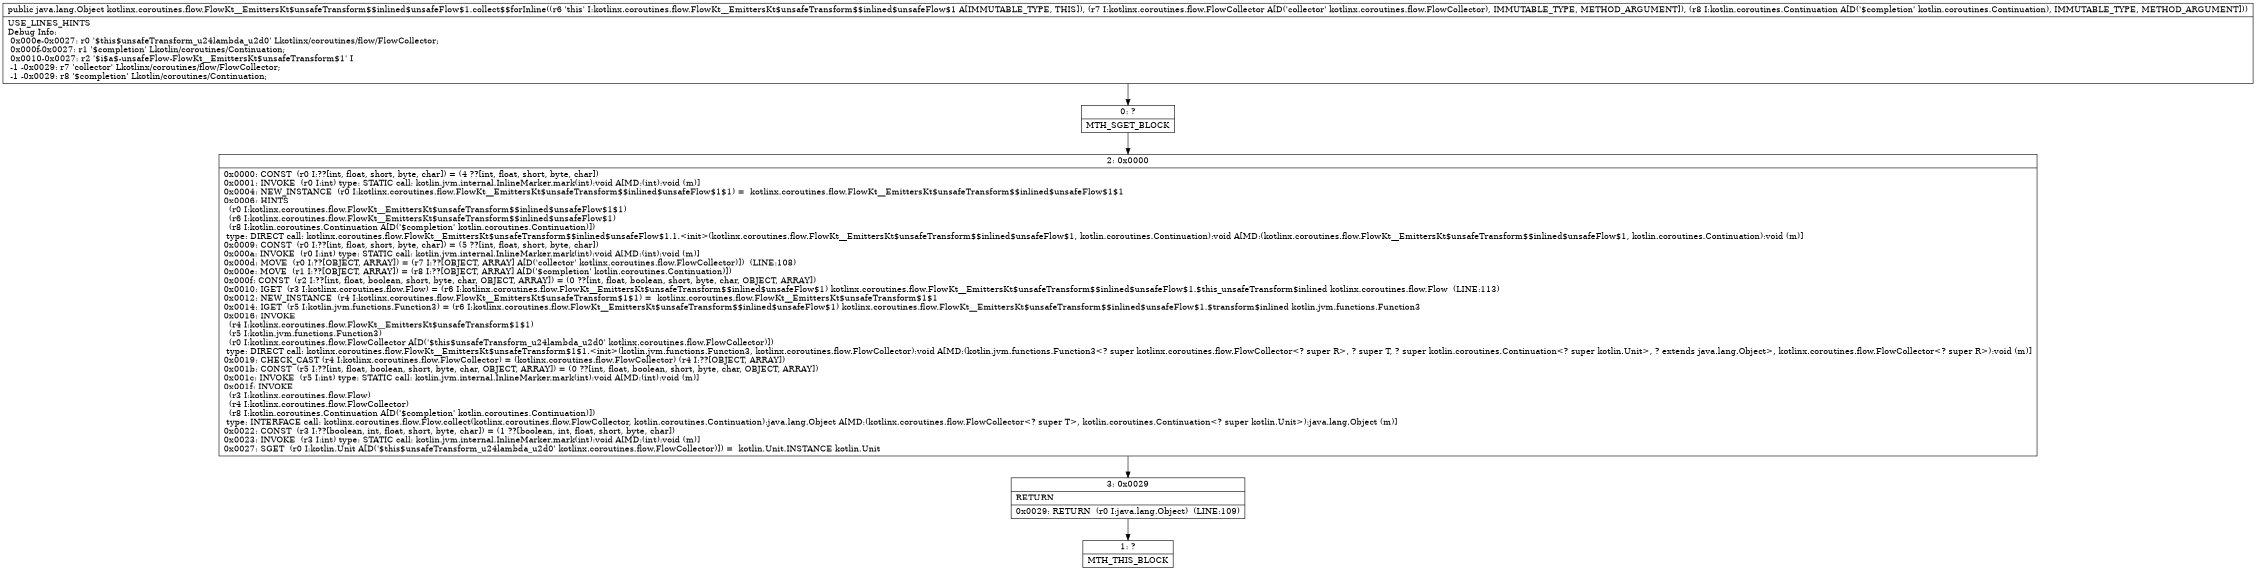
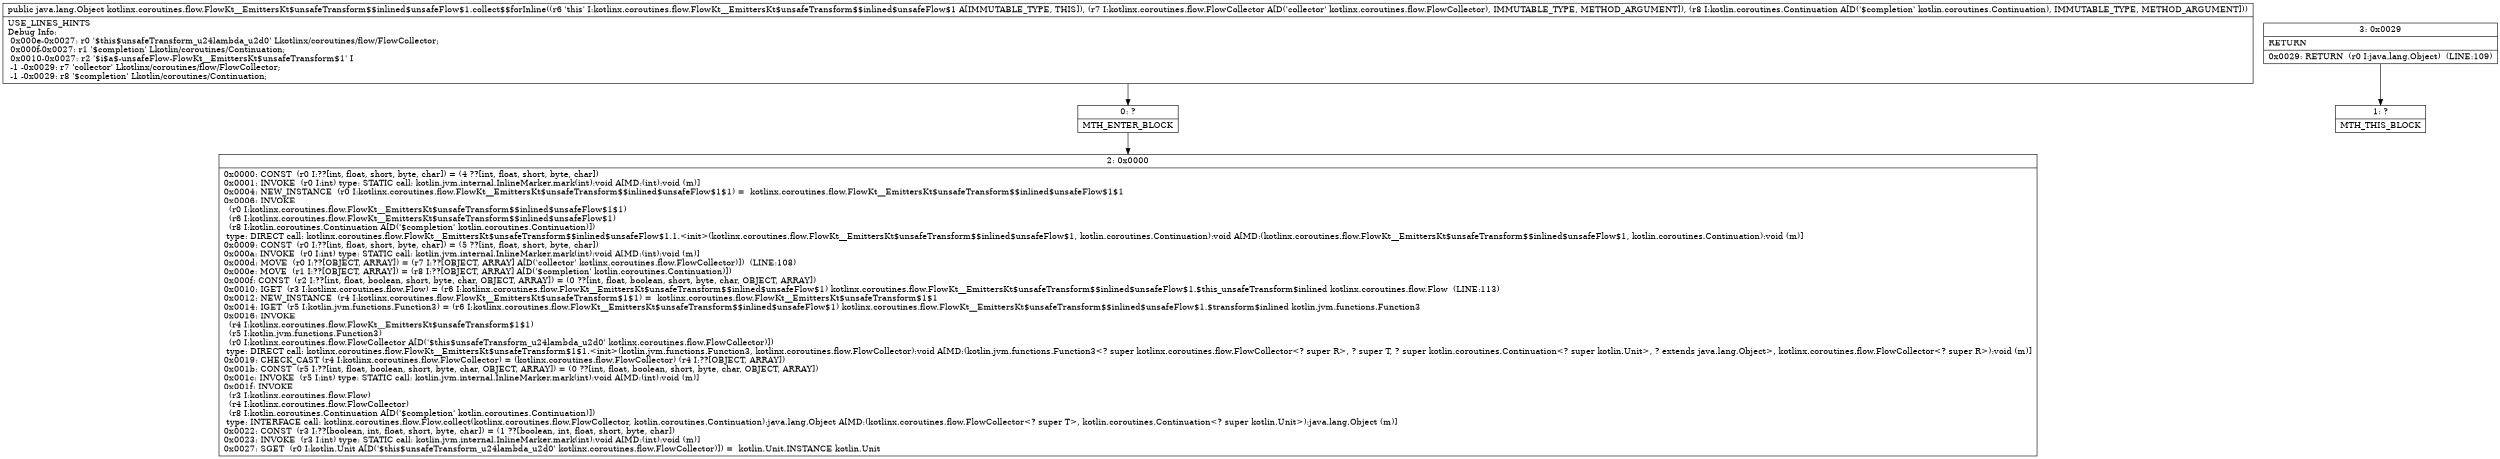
node "0: ?": text "MTH_SGET_BLOCK" -> "MTH_ENTER_BLOCK"
node "2: 0x0000": text "0x0006: HINTS" -> "0x0006: INVOKE"
edge "2: 0x0000" -> "3: 0x0029": removed
